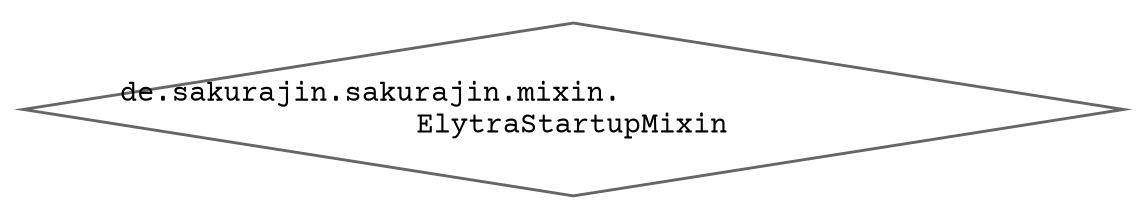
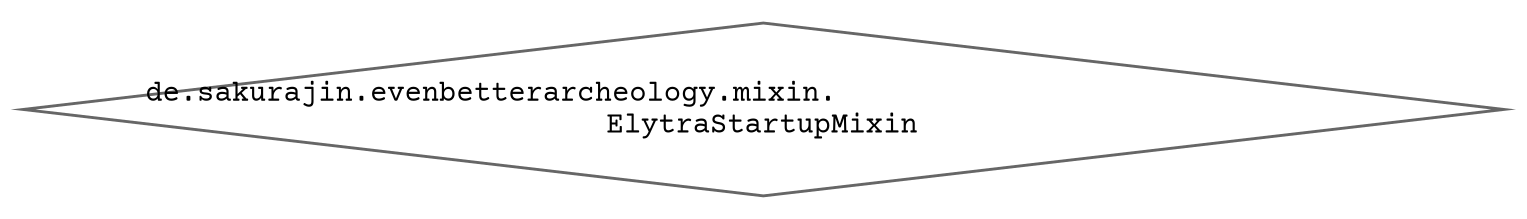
node "de.sakurajin.sakurajin.mixin. ElytraStartupMixin": label "de.sakurajin.sakurajin.mixin. ElytraStartupMixin" -> "de.sakurajin.evenbetterarcheology.mixin. ElytraStartupMixin"
